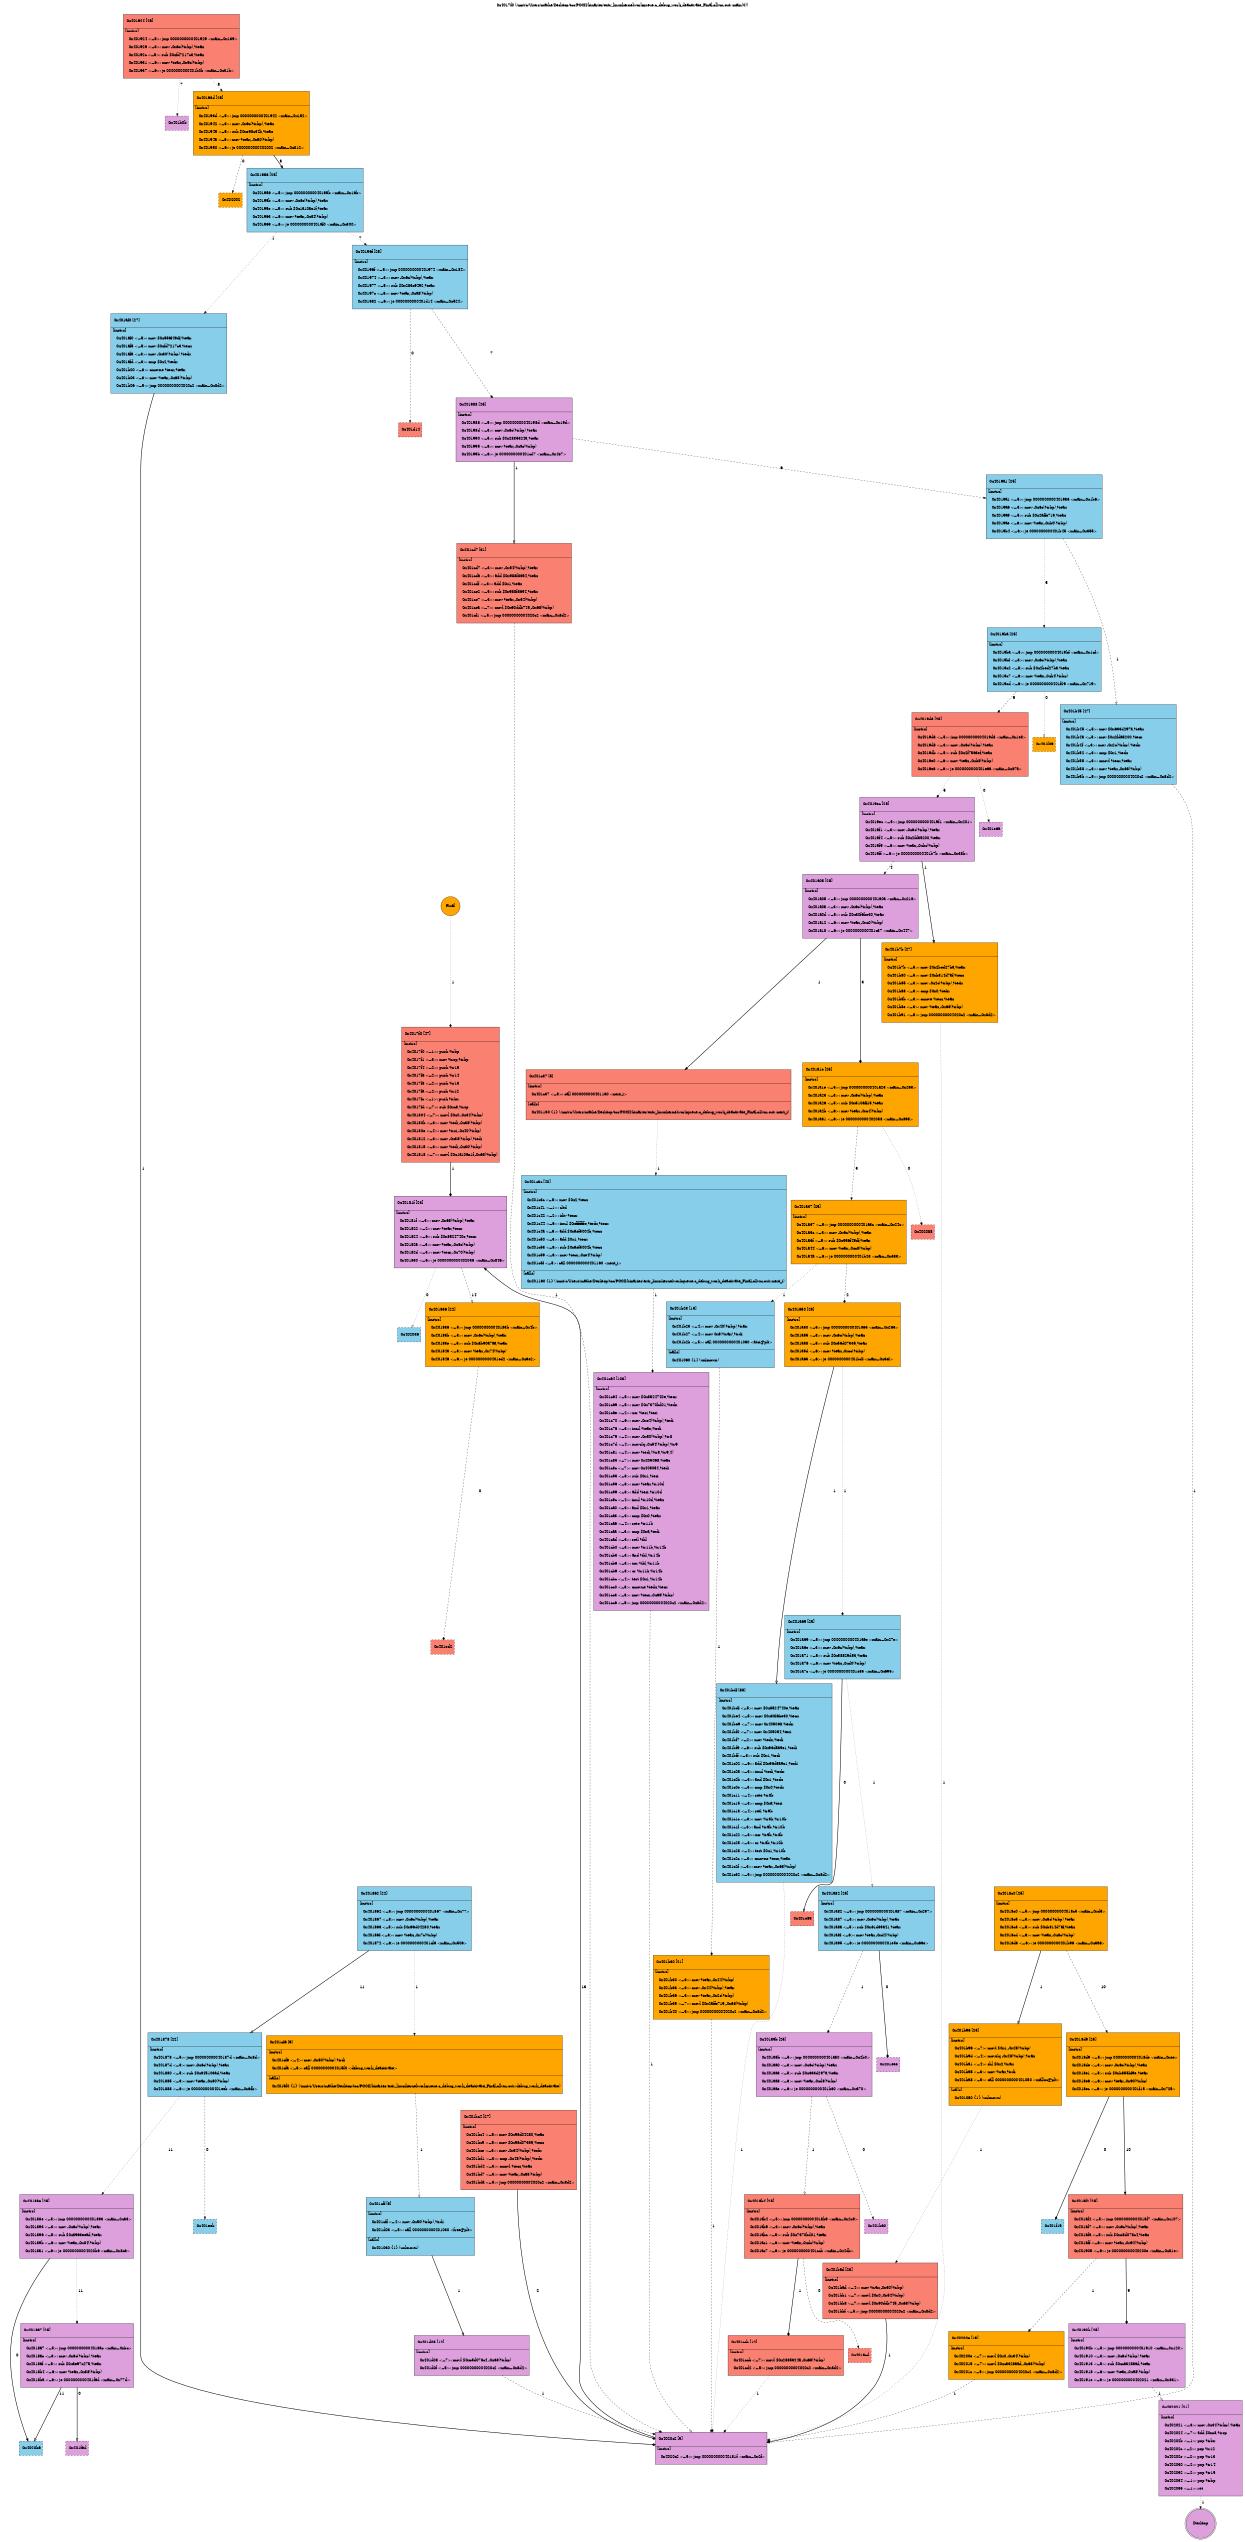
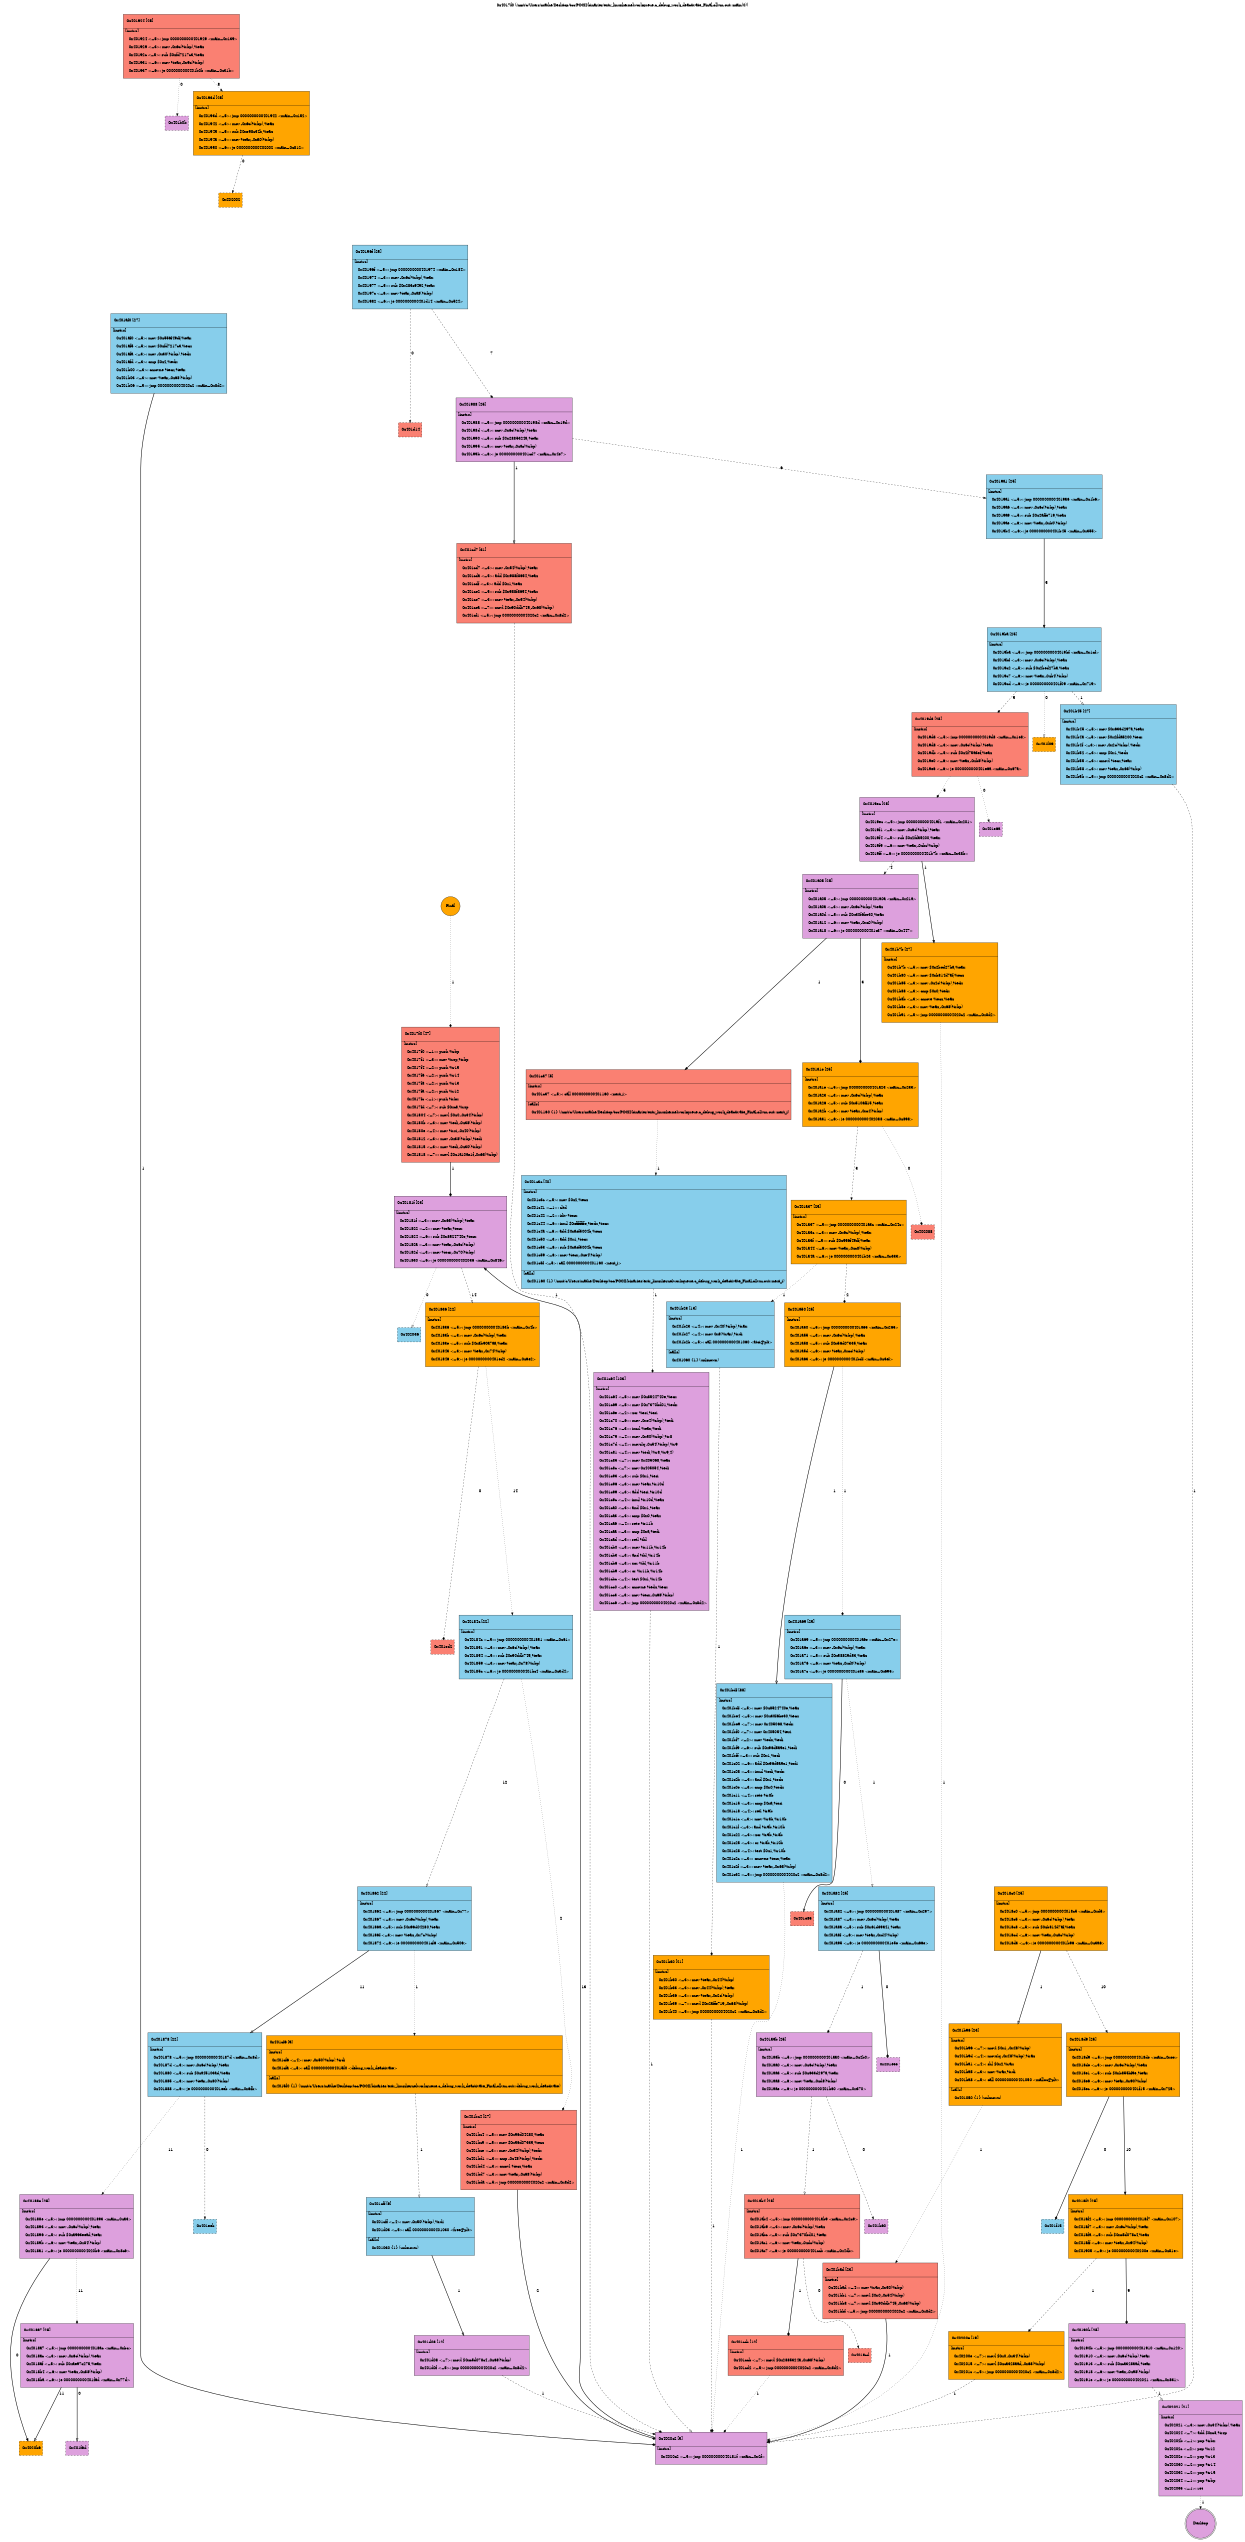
edge "0x401924 [25]" -> "0x401b0b": label " 7" -> " 0"
node "0x401956 [25]": removed
edge "0x4019a1 [25]" -> "0x4019ba [25]": style dotted -> bold
edge "0x4019a1 [25]" -> "0x401b45 [27]": now "0x4019ba [25]" -> "0x401b45 [27]"
node "0x40184c [22]": added
node "0x4018f2 [25]": fillcolor salmon -> orange
node "0x4020b6": fillcolor skyblue -> orange
